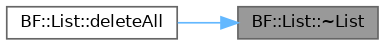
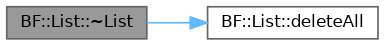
edge "BF::List::deleteAll" -> "BF::List::~List": reversed
